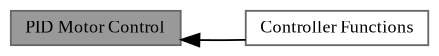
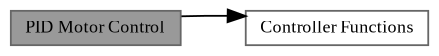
edge "Controller Functions" -> "PID Motor Control": reversed
